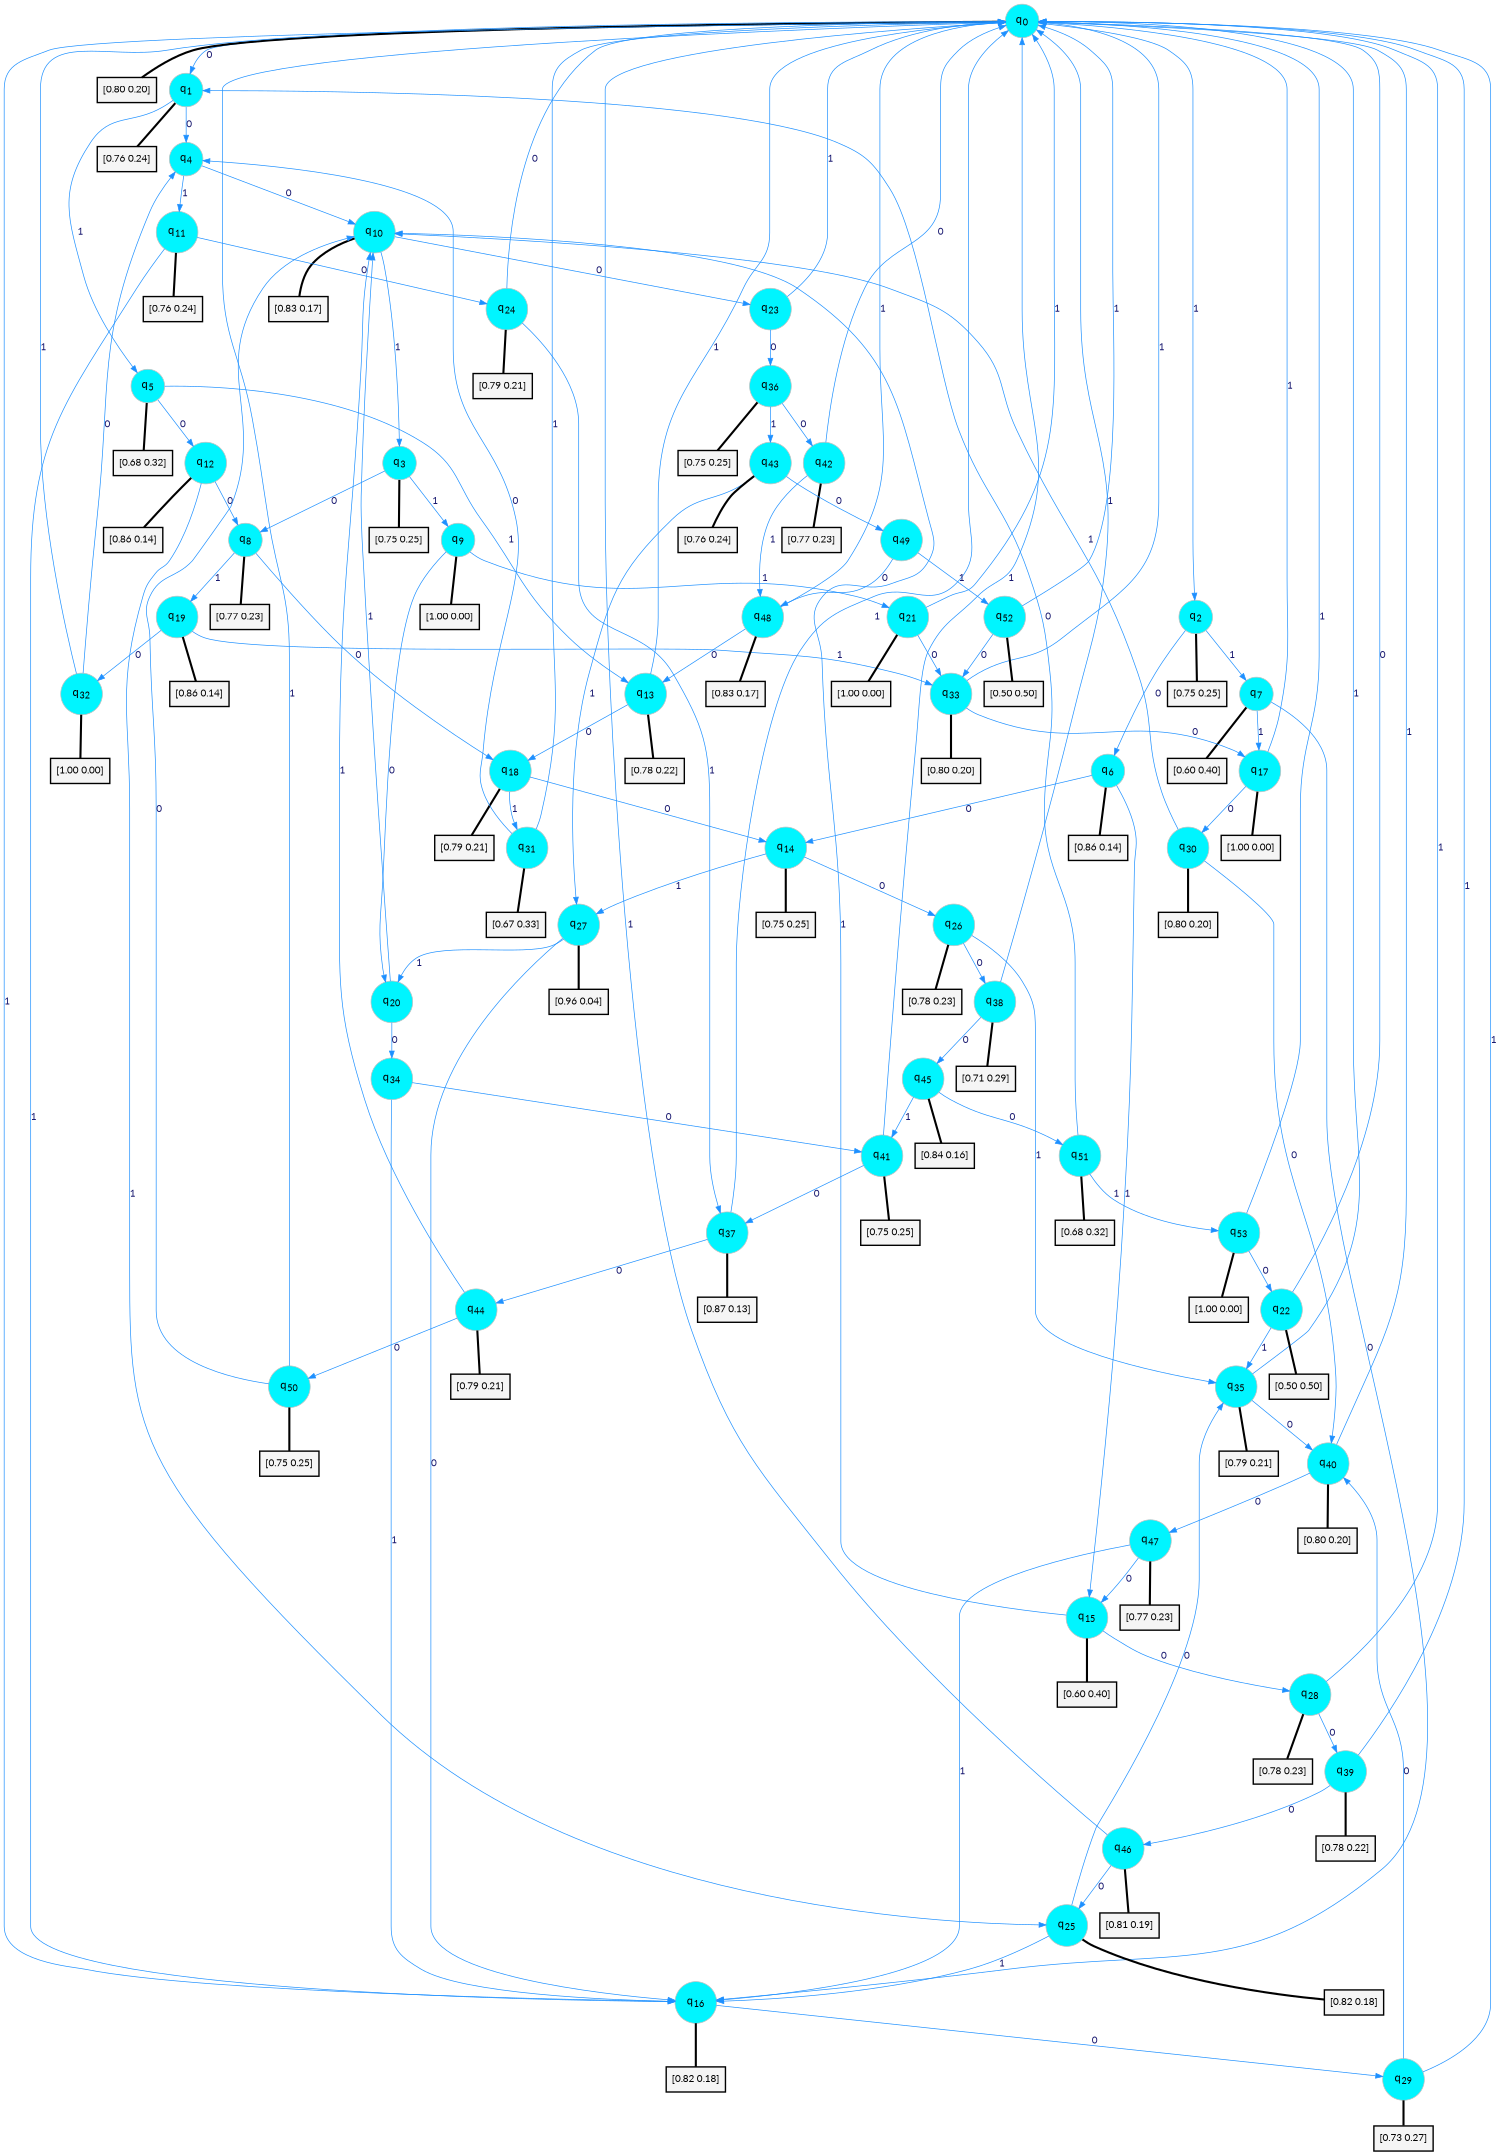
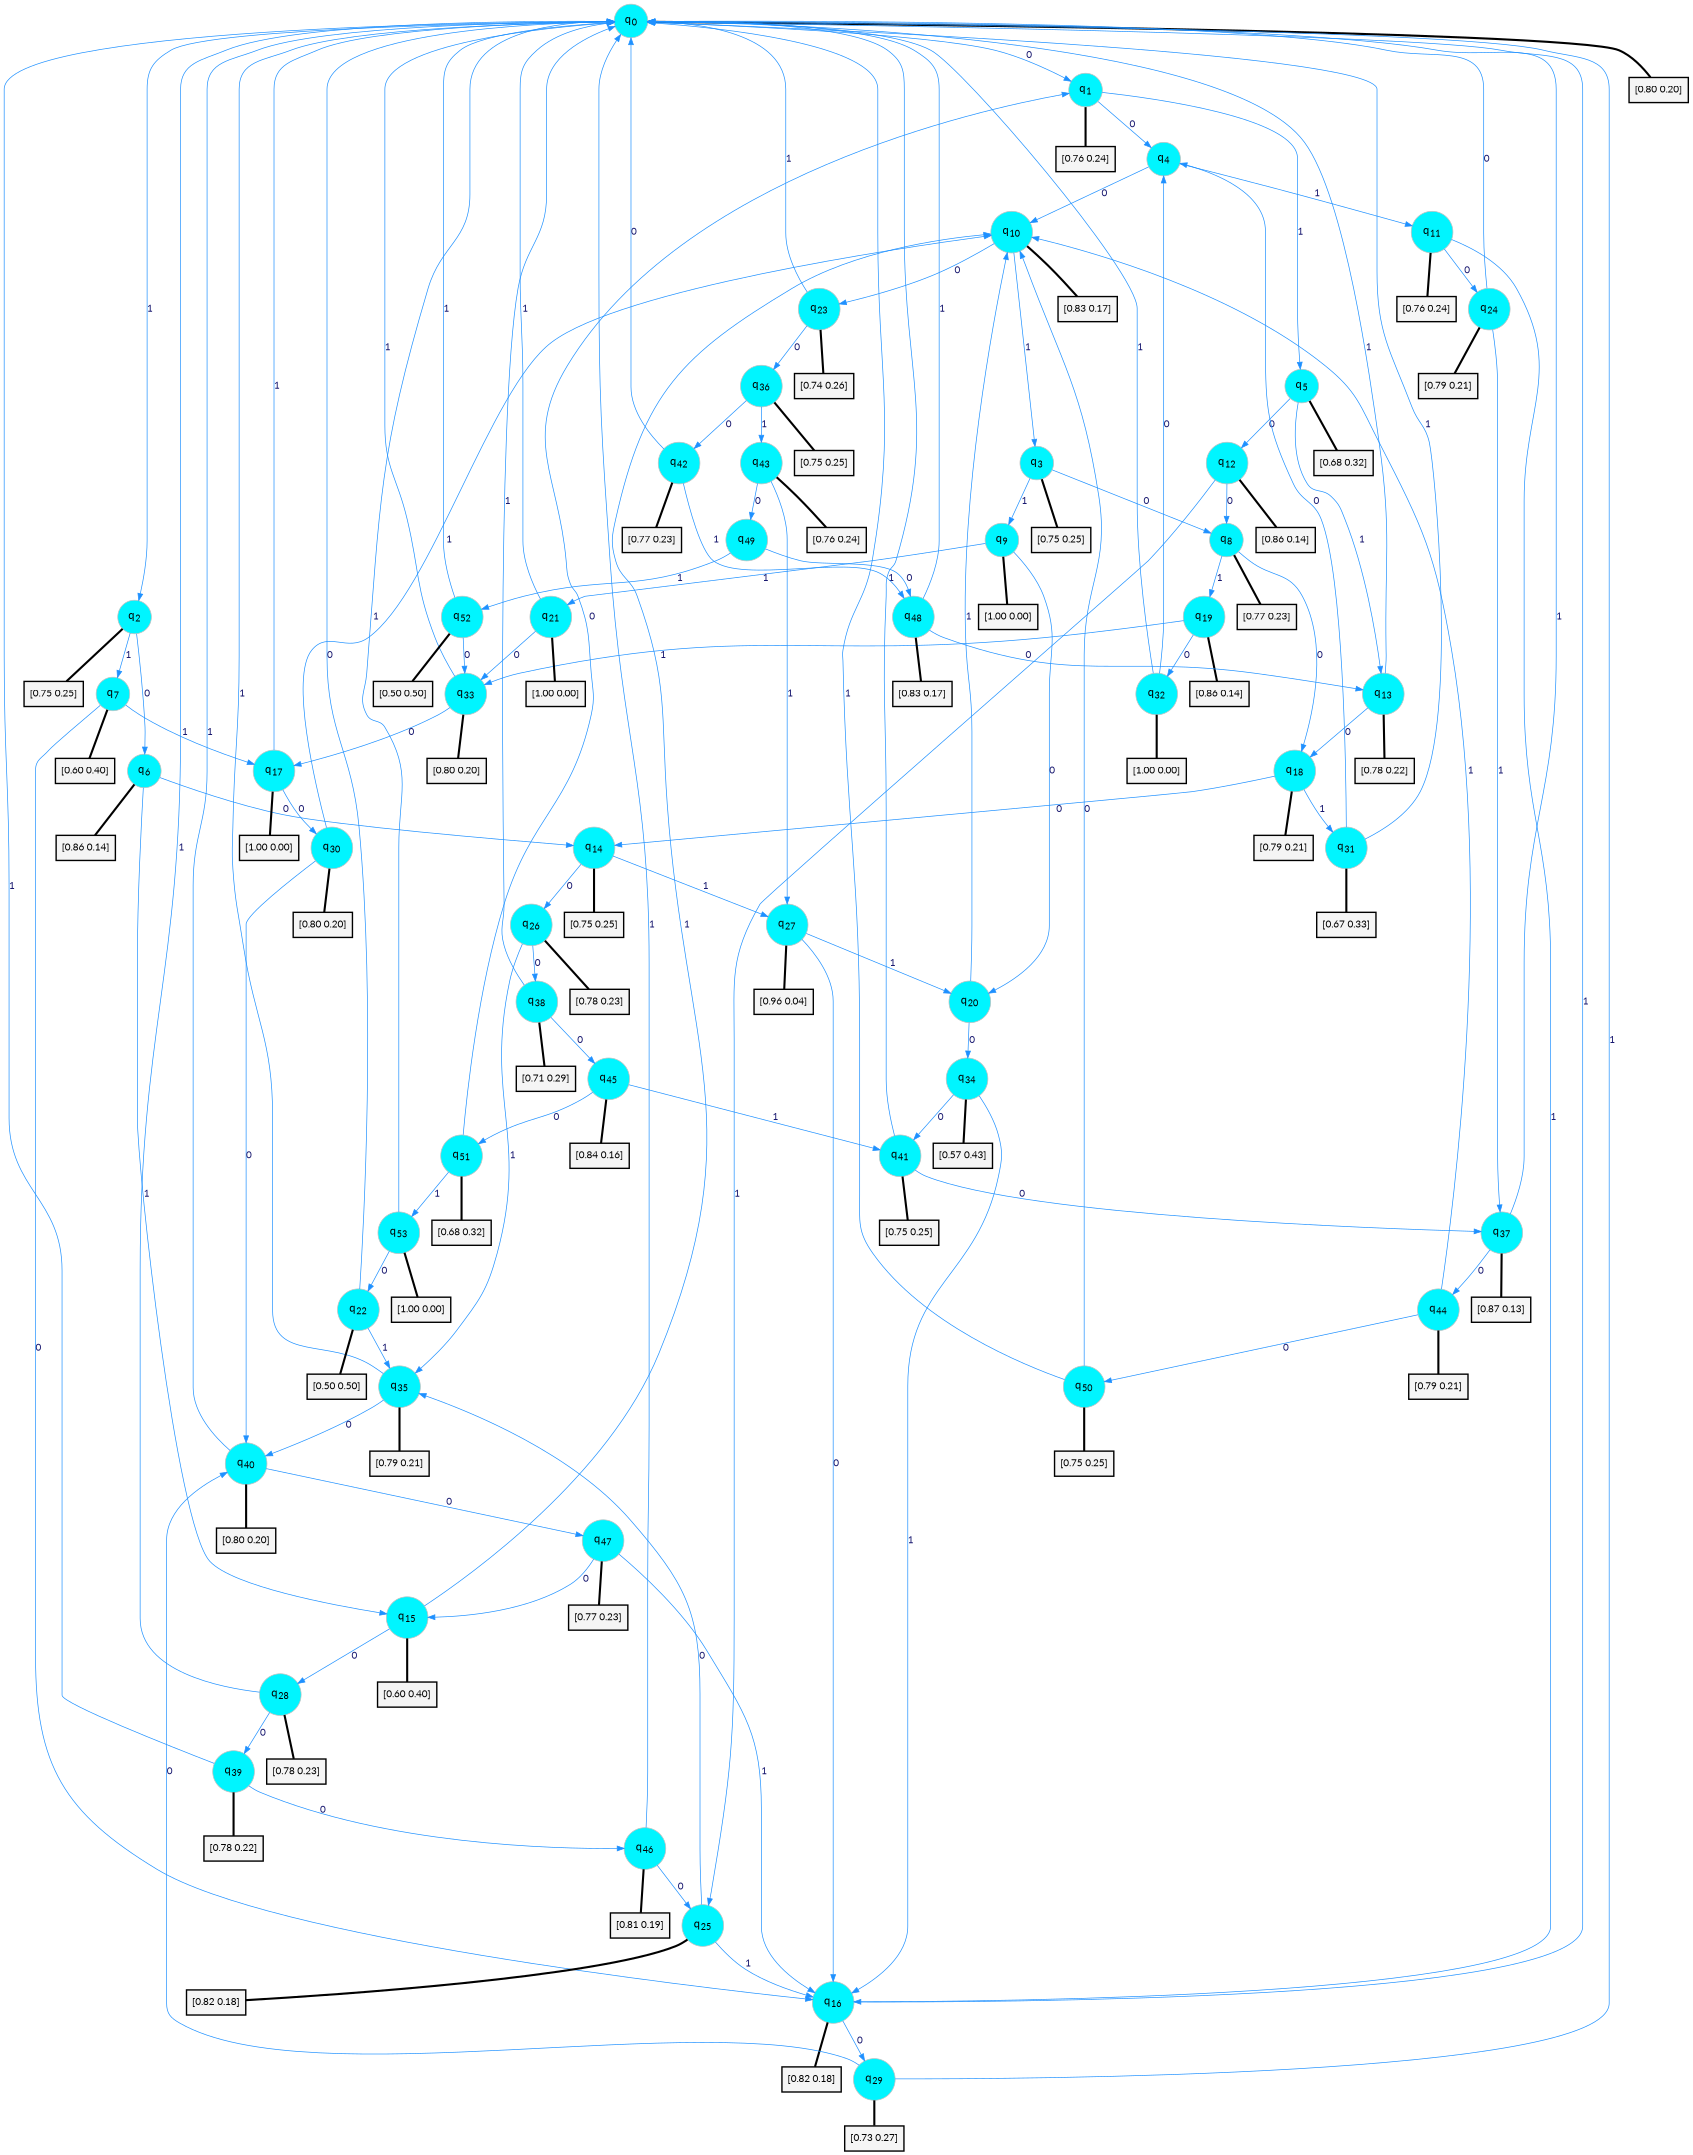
node "[0.74 0.26]": added
node "[0.57 0.43]": added
